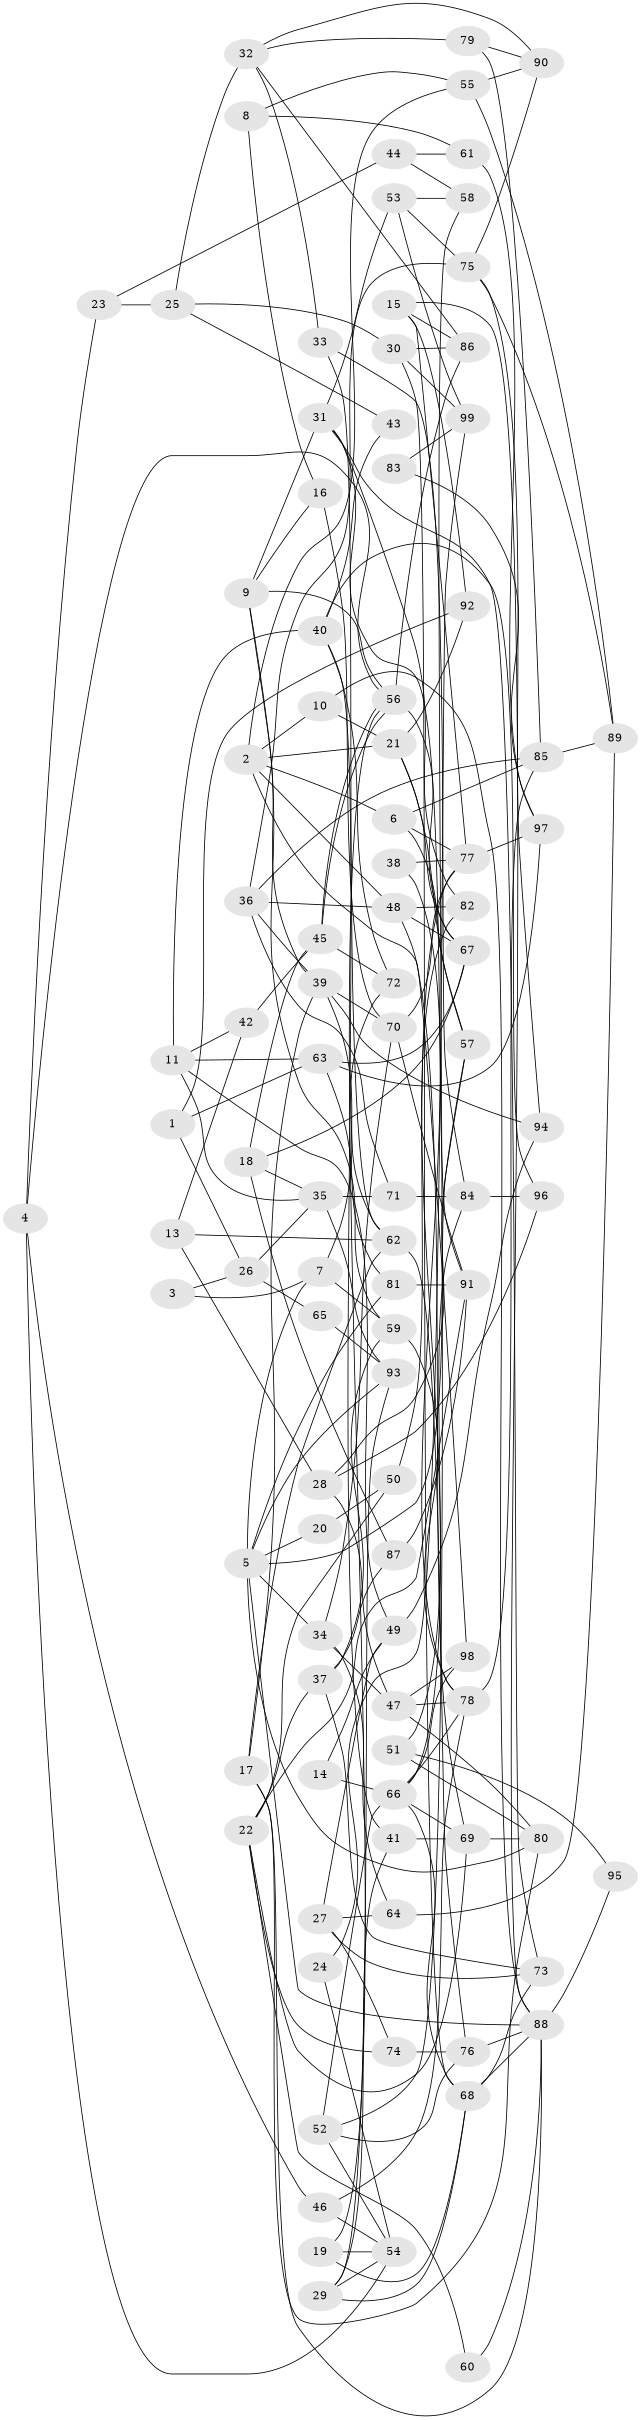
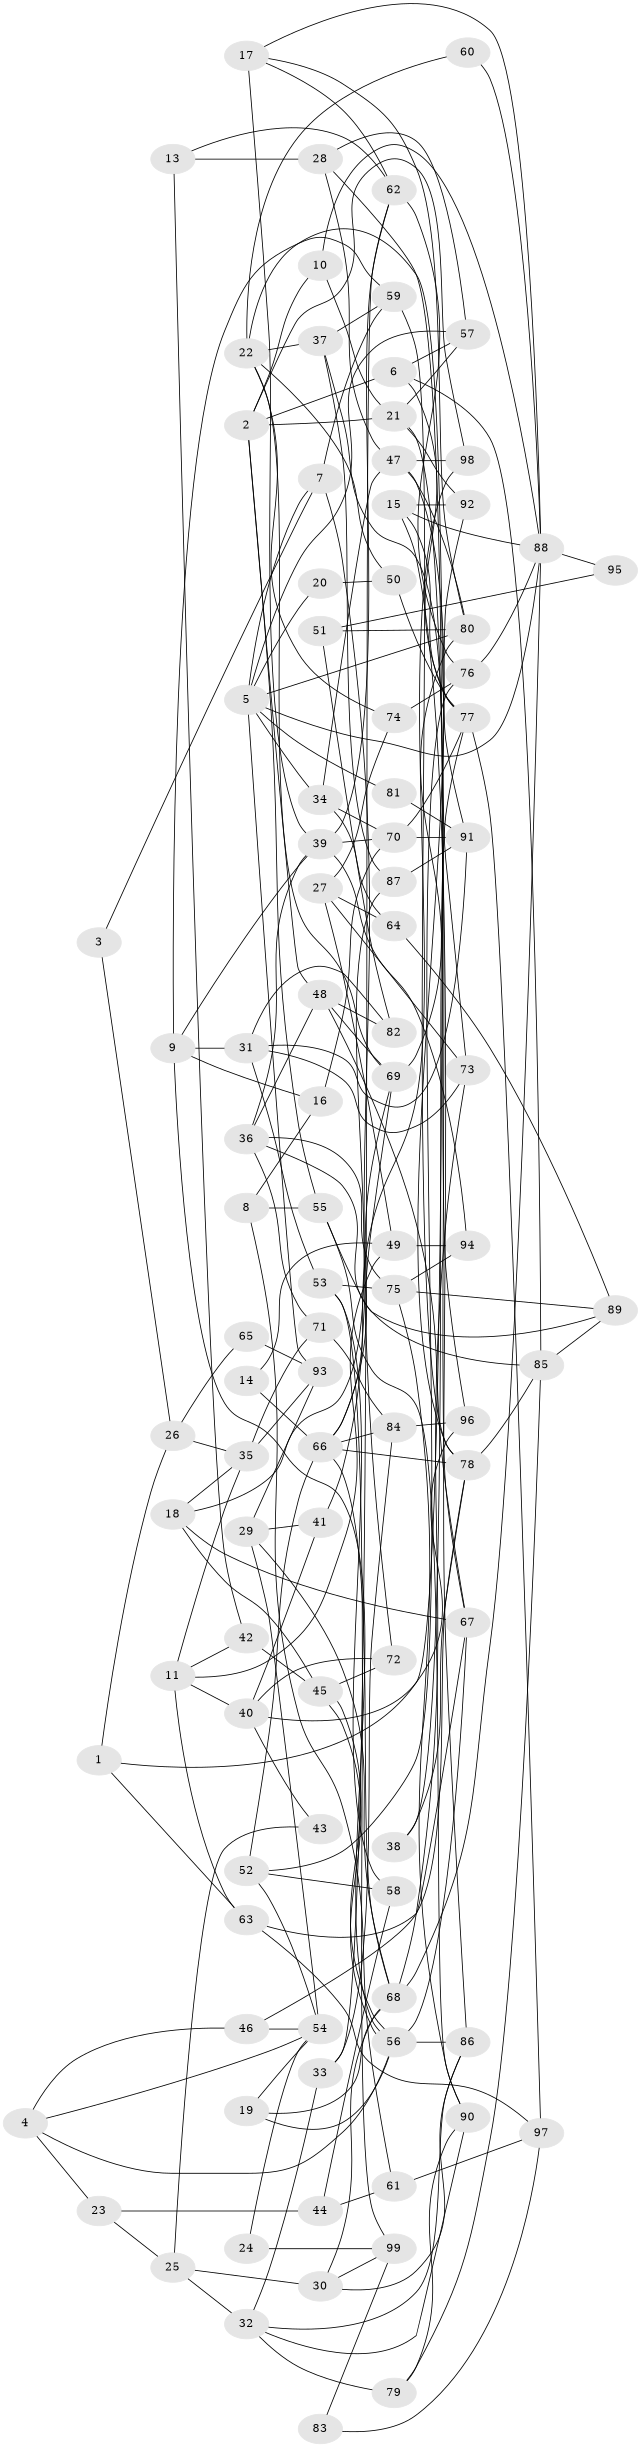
edge "63" -- "81": removed
